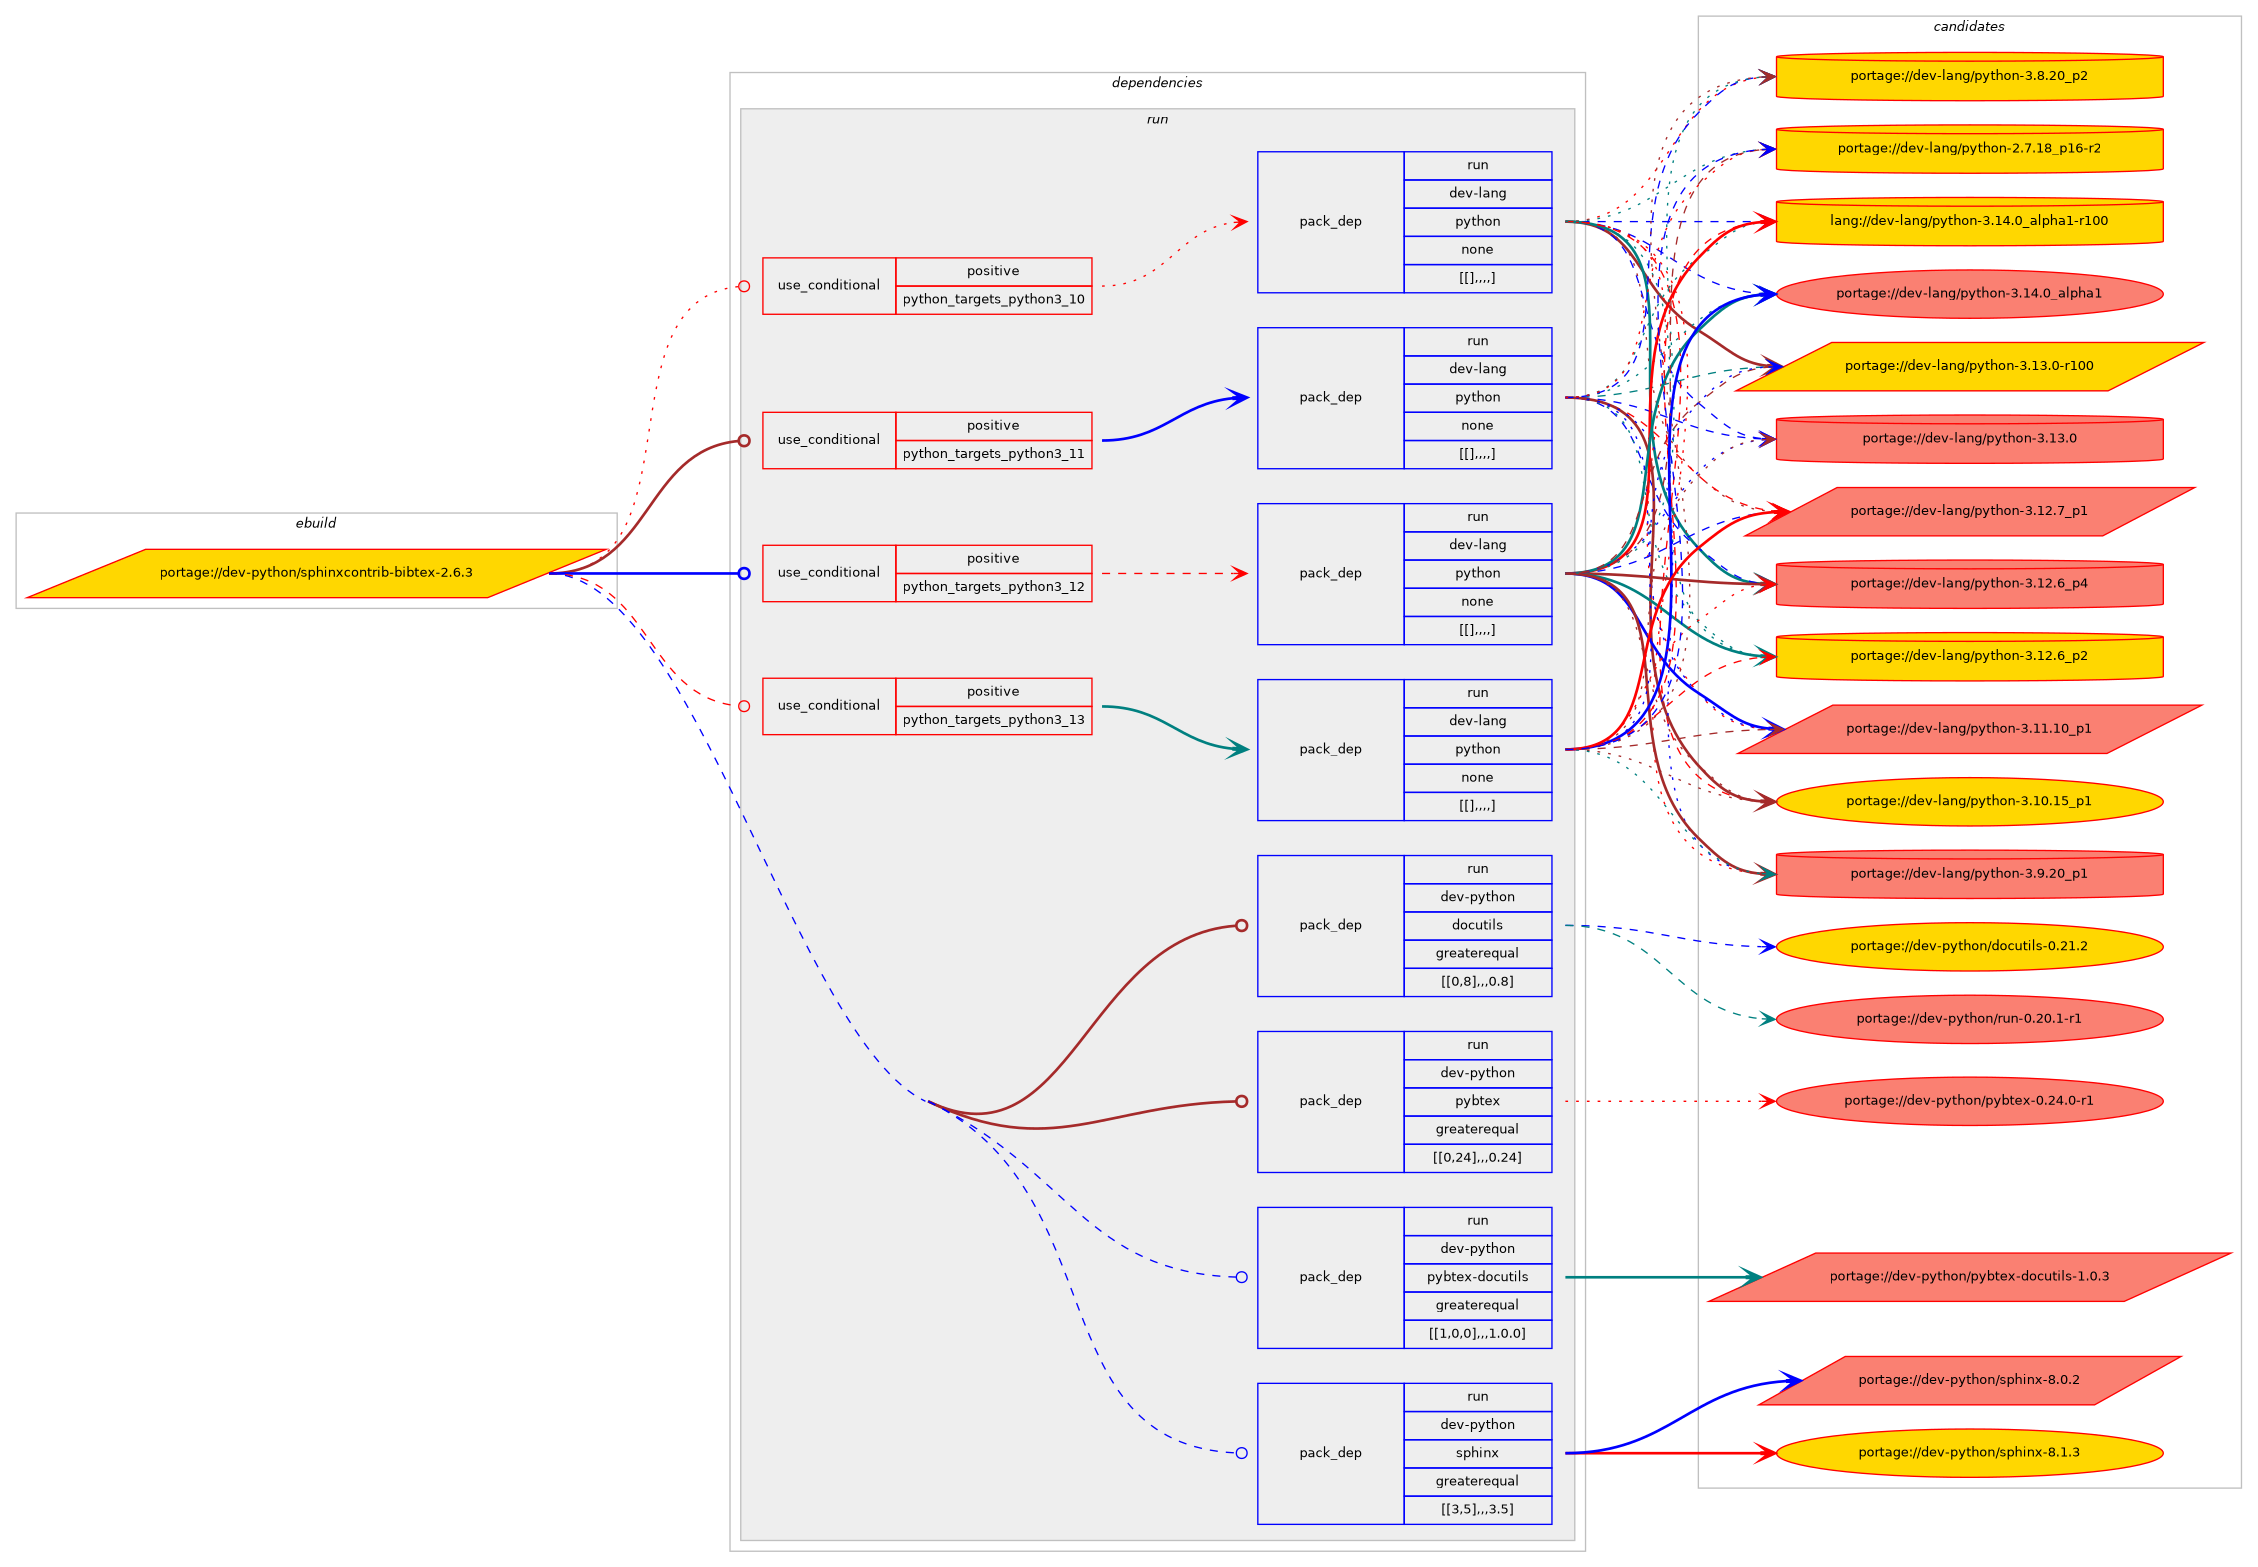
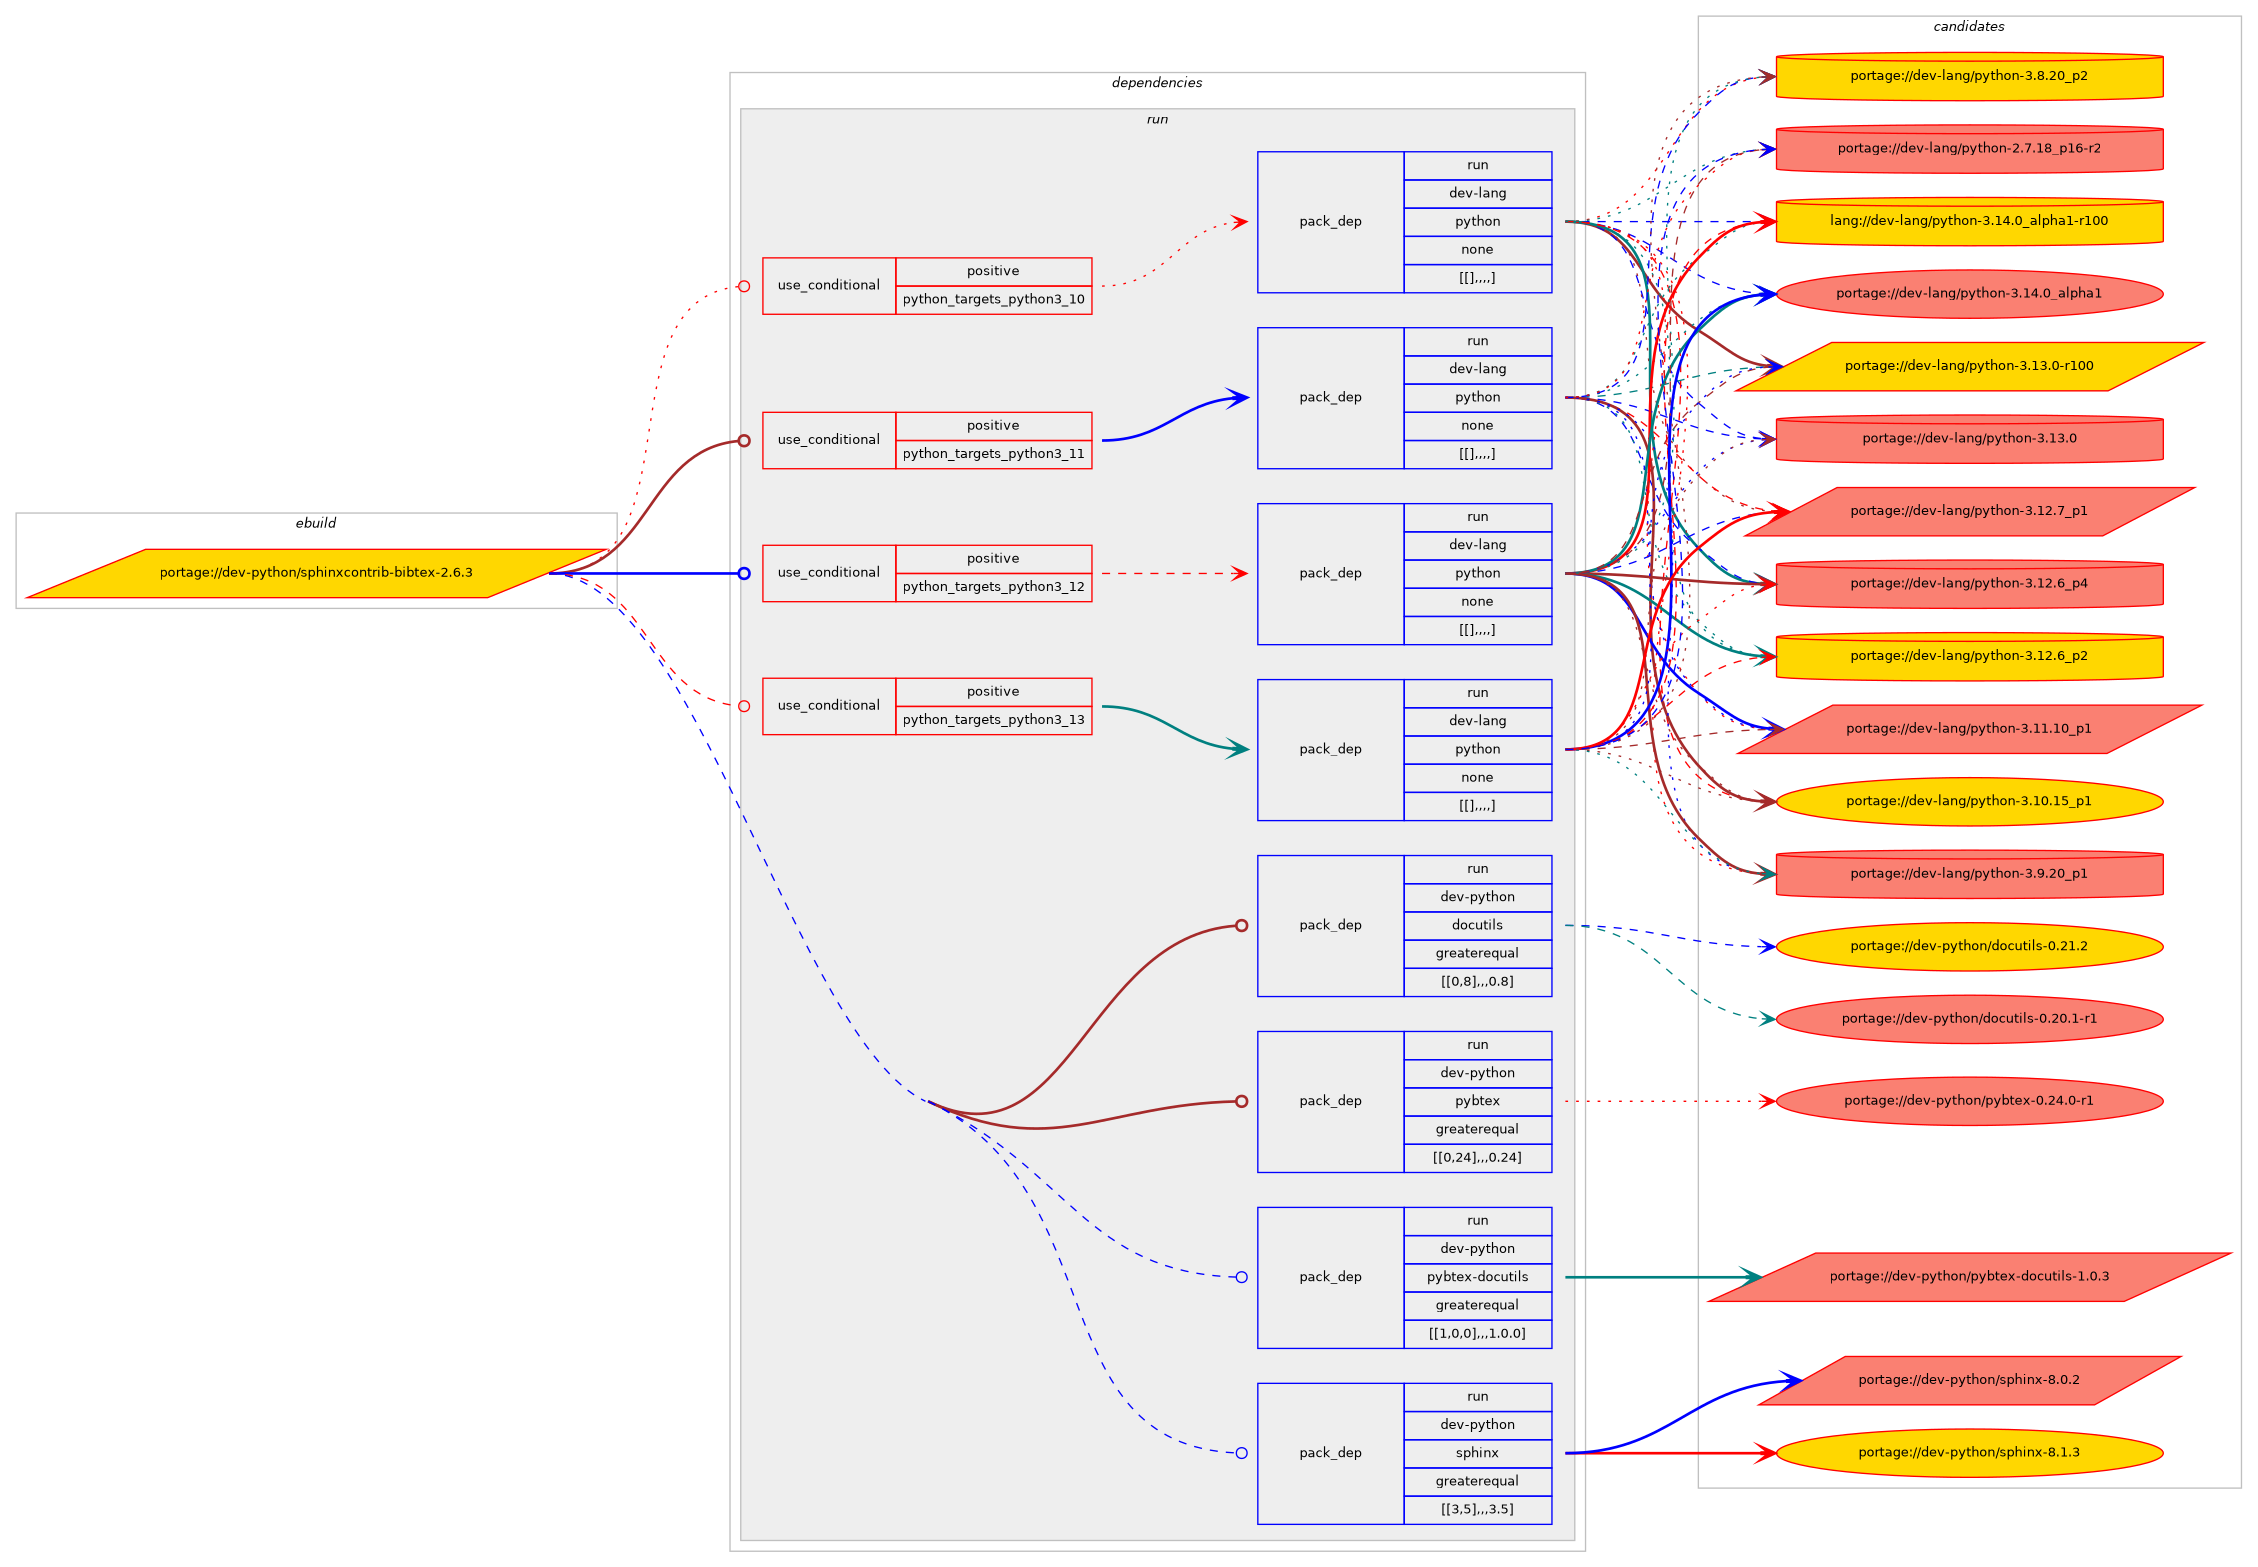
node "portage://dev-lang/python-2.7.18_p16-r2": fillcolor gold -> salmon
node "portage://dev-python/run-0.20.1-r1": label "portage://dev-python/run-0.20.1-r1" -> "portage://dev-python/docutils-0.20.1-r1"
